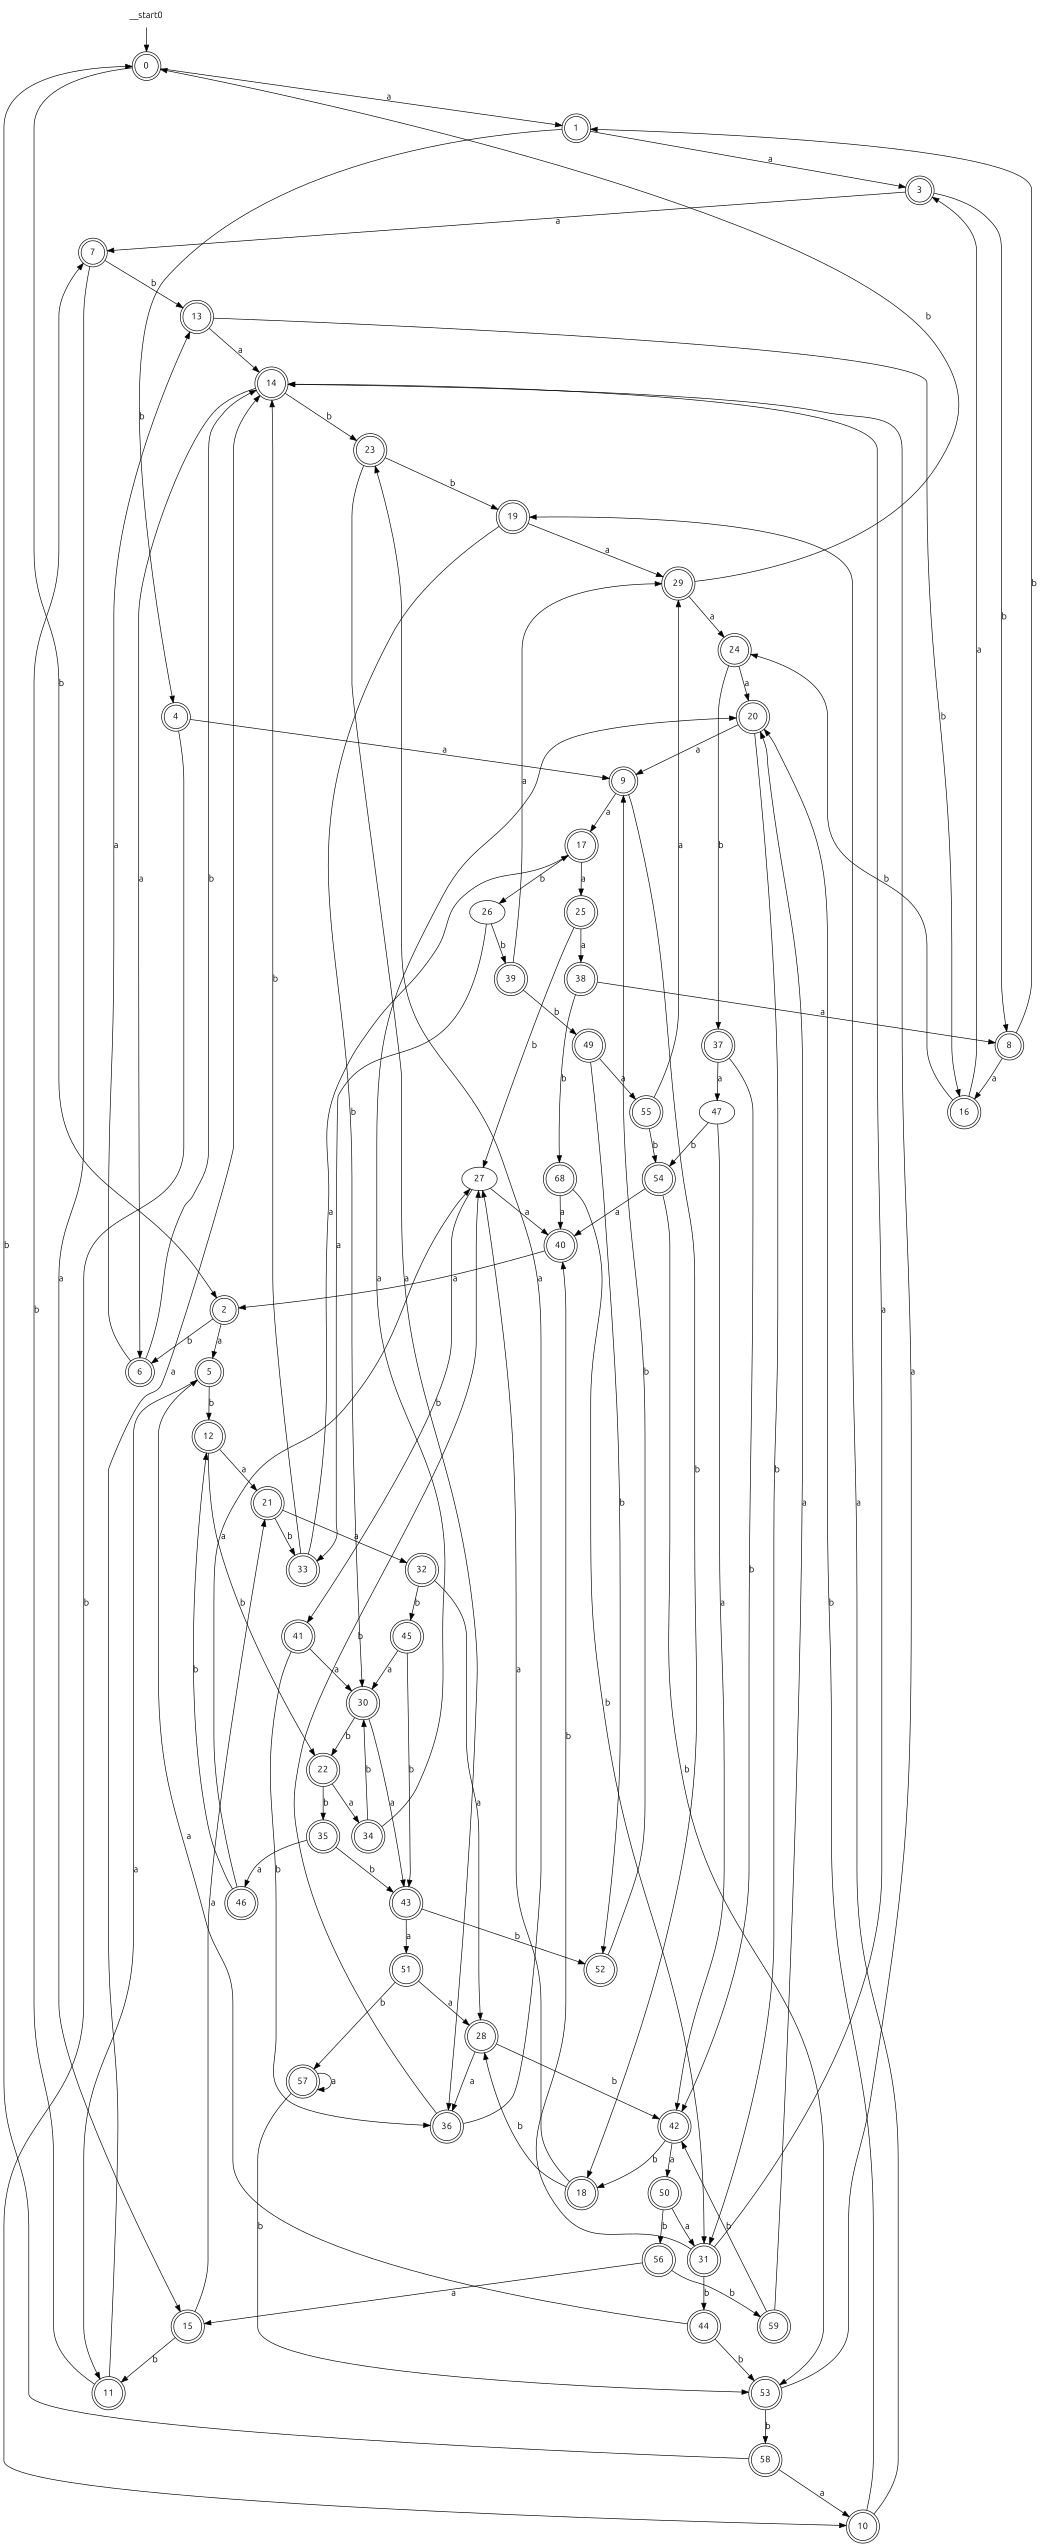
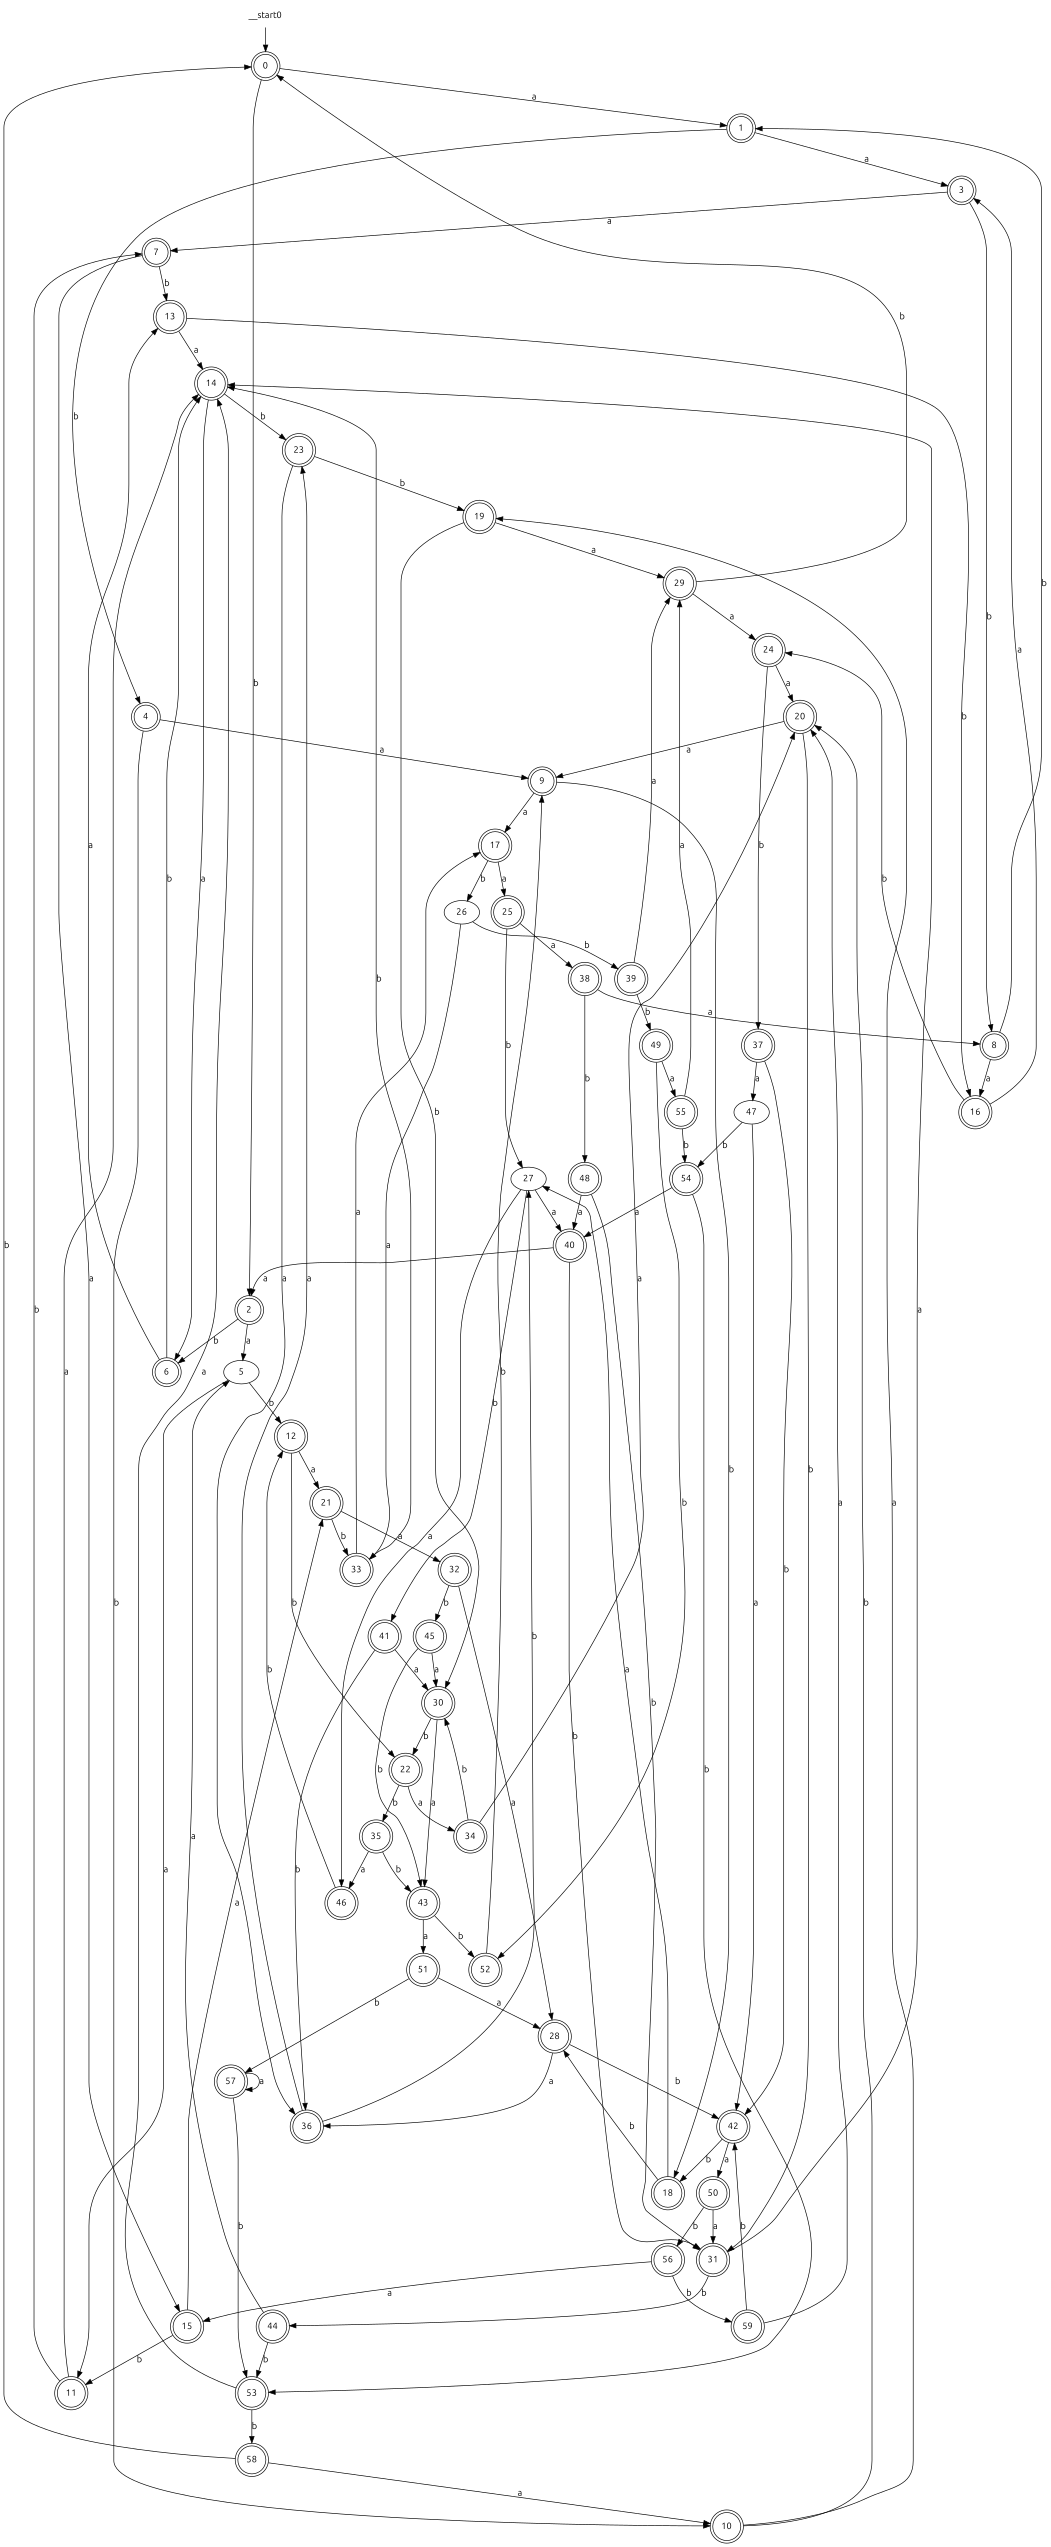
node "68": label "68" -> "48"
node "5": shape doublecircle -> ellipse
edge "46" -> "27": reversed
edge "31" -> "40": reversed
